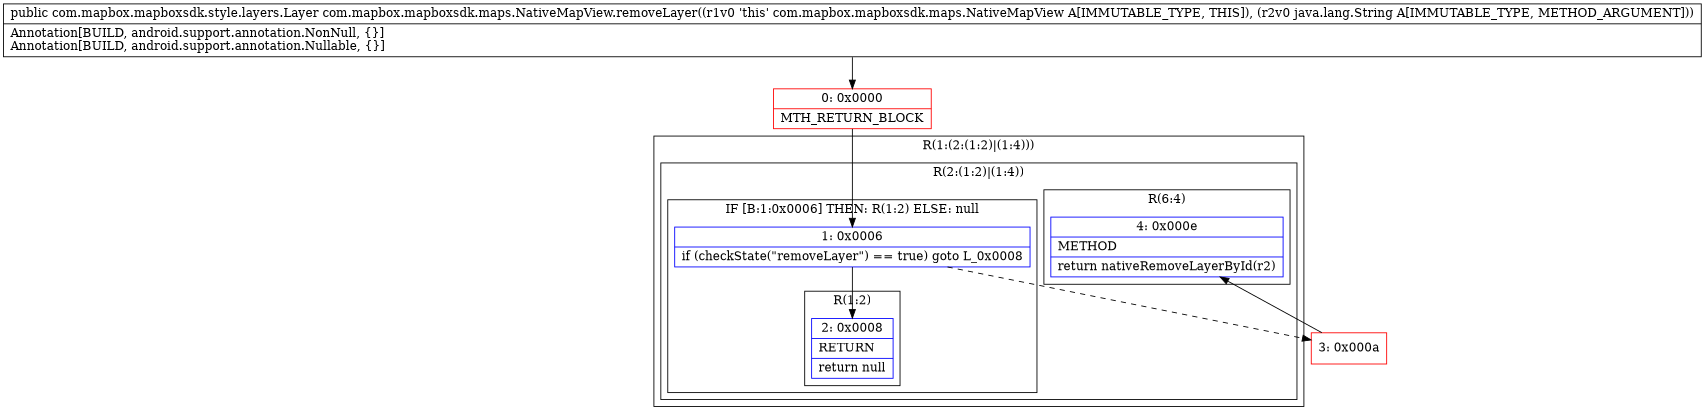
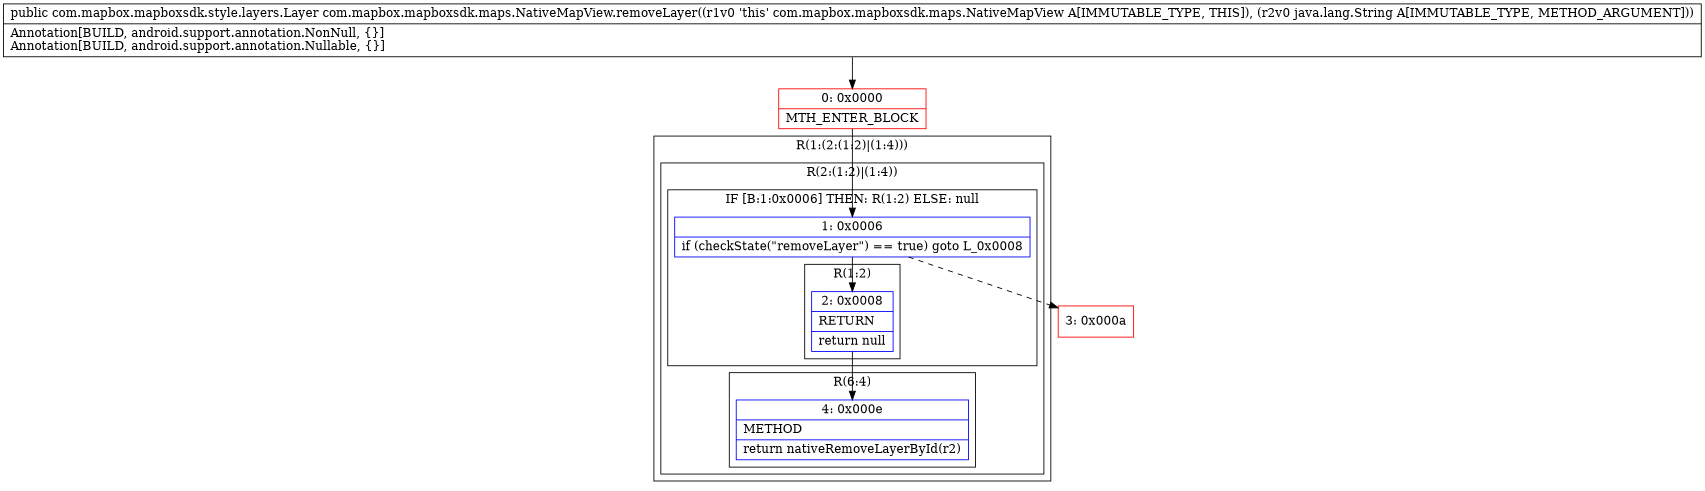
node "0: 0x0000": text "MTH_RETURN_BLOCK" -> "MTH_ENTER_BLOCK"
edge "3: 0x000a" -> "4: 0x000e": now "2: 0x0008" -> "4: 0x000e"
